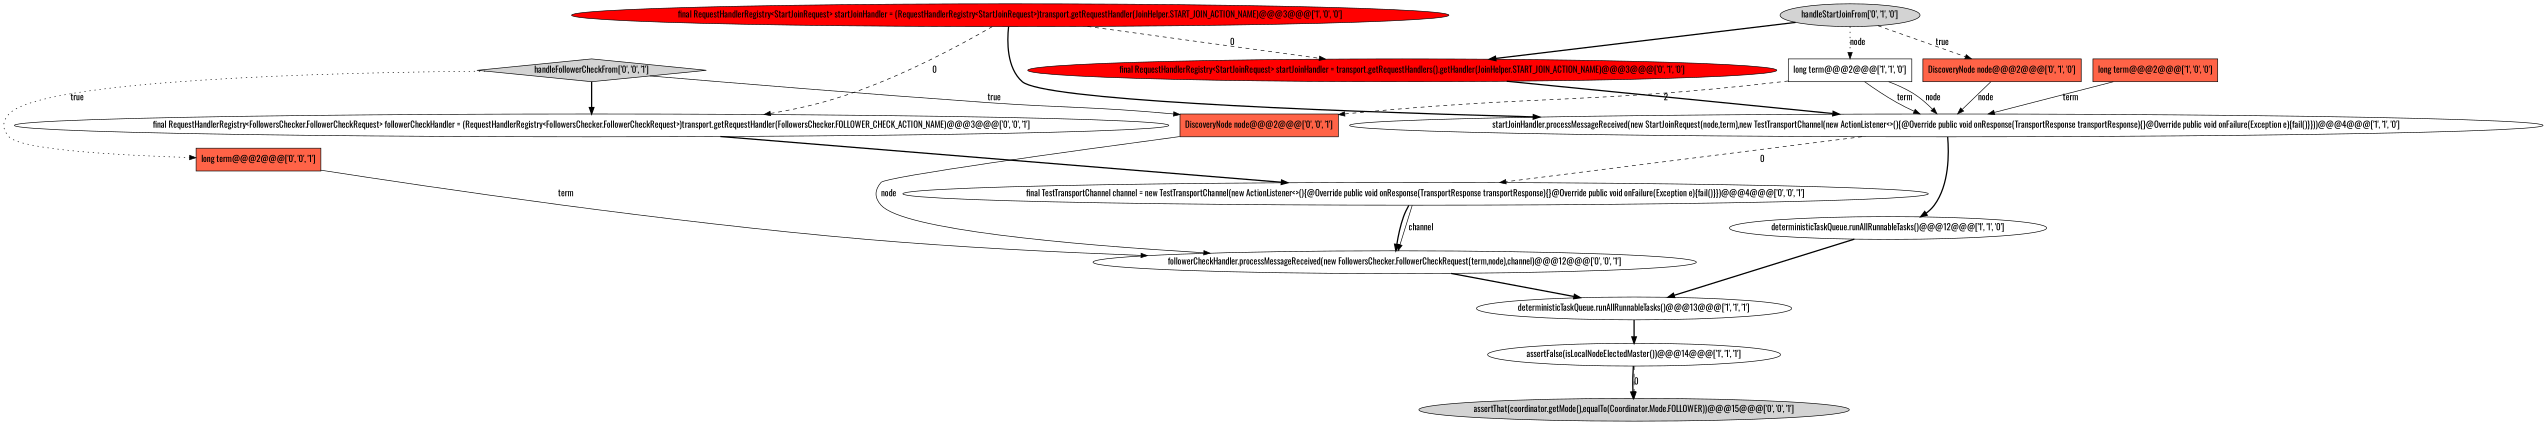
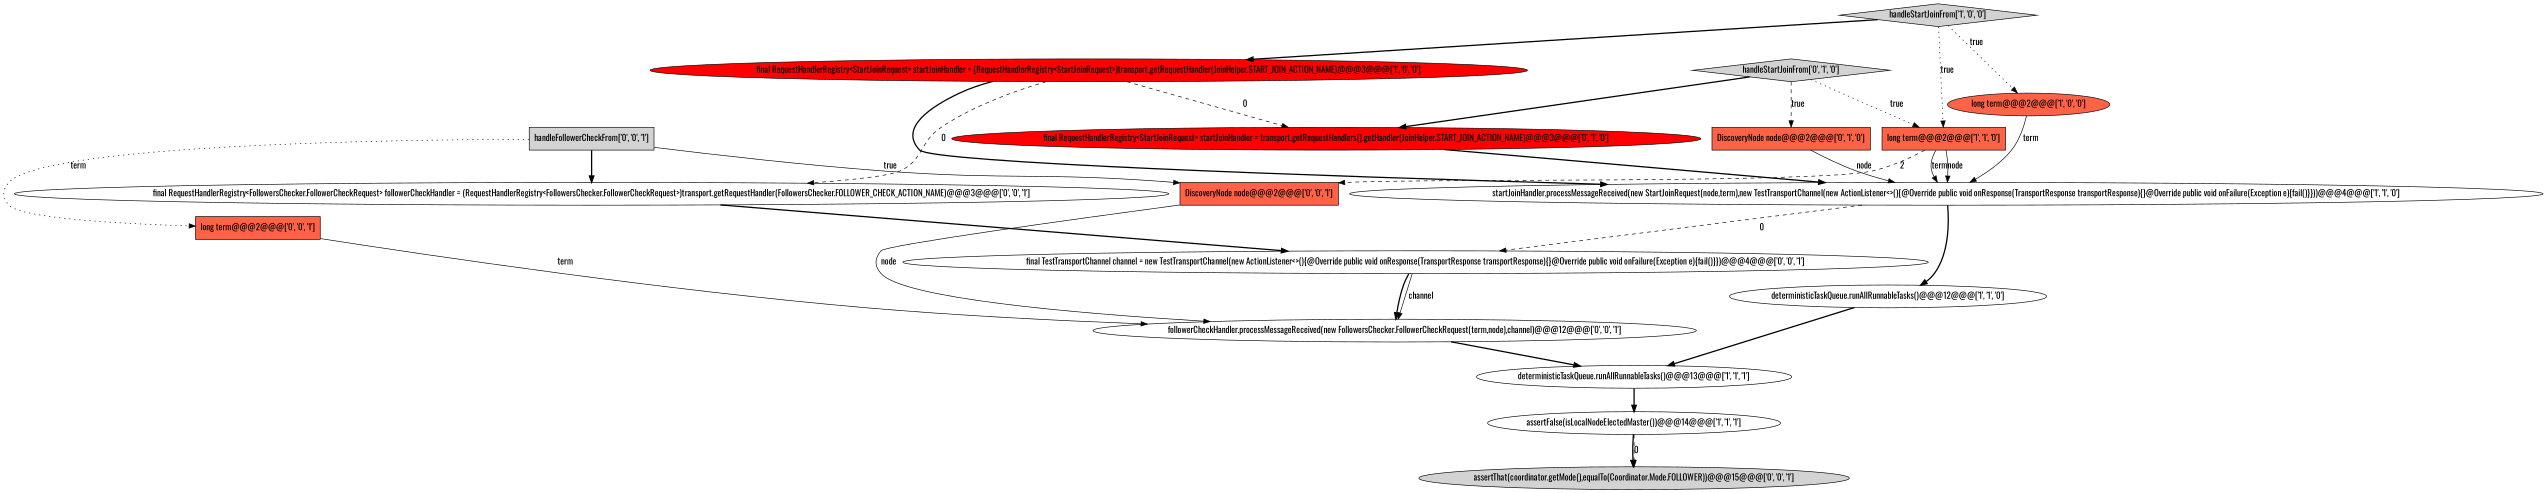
node "handleStartJoinFrom['0', '1', '0']": shape ellipse -> diamond
node "handleStartJoinFrom['1', '0', '0']": added
edge "handleStartJoinFrom['0', '1', '0']" -> "long term@@@2@@@['1', '1', '0']": label "node" -> "true"
node "handleFollowerCheckFrom['0', '0', '1']": shape diamond -> box
node "long term@@@2@@@['1', '1', '0']": fillcolor white -> tomato
node "long term@@@2@@@['1', '0', '0']": shape box -> ellipse
edge "handleFollowerCheckFrom['0', '0', '1']" -> "long term@@@2@@@['0', '0', '1']": label "true" -> "term"
